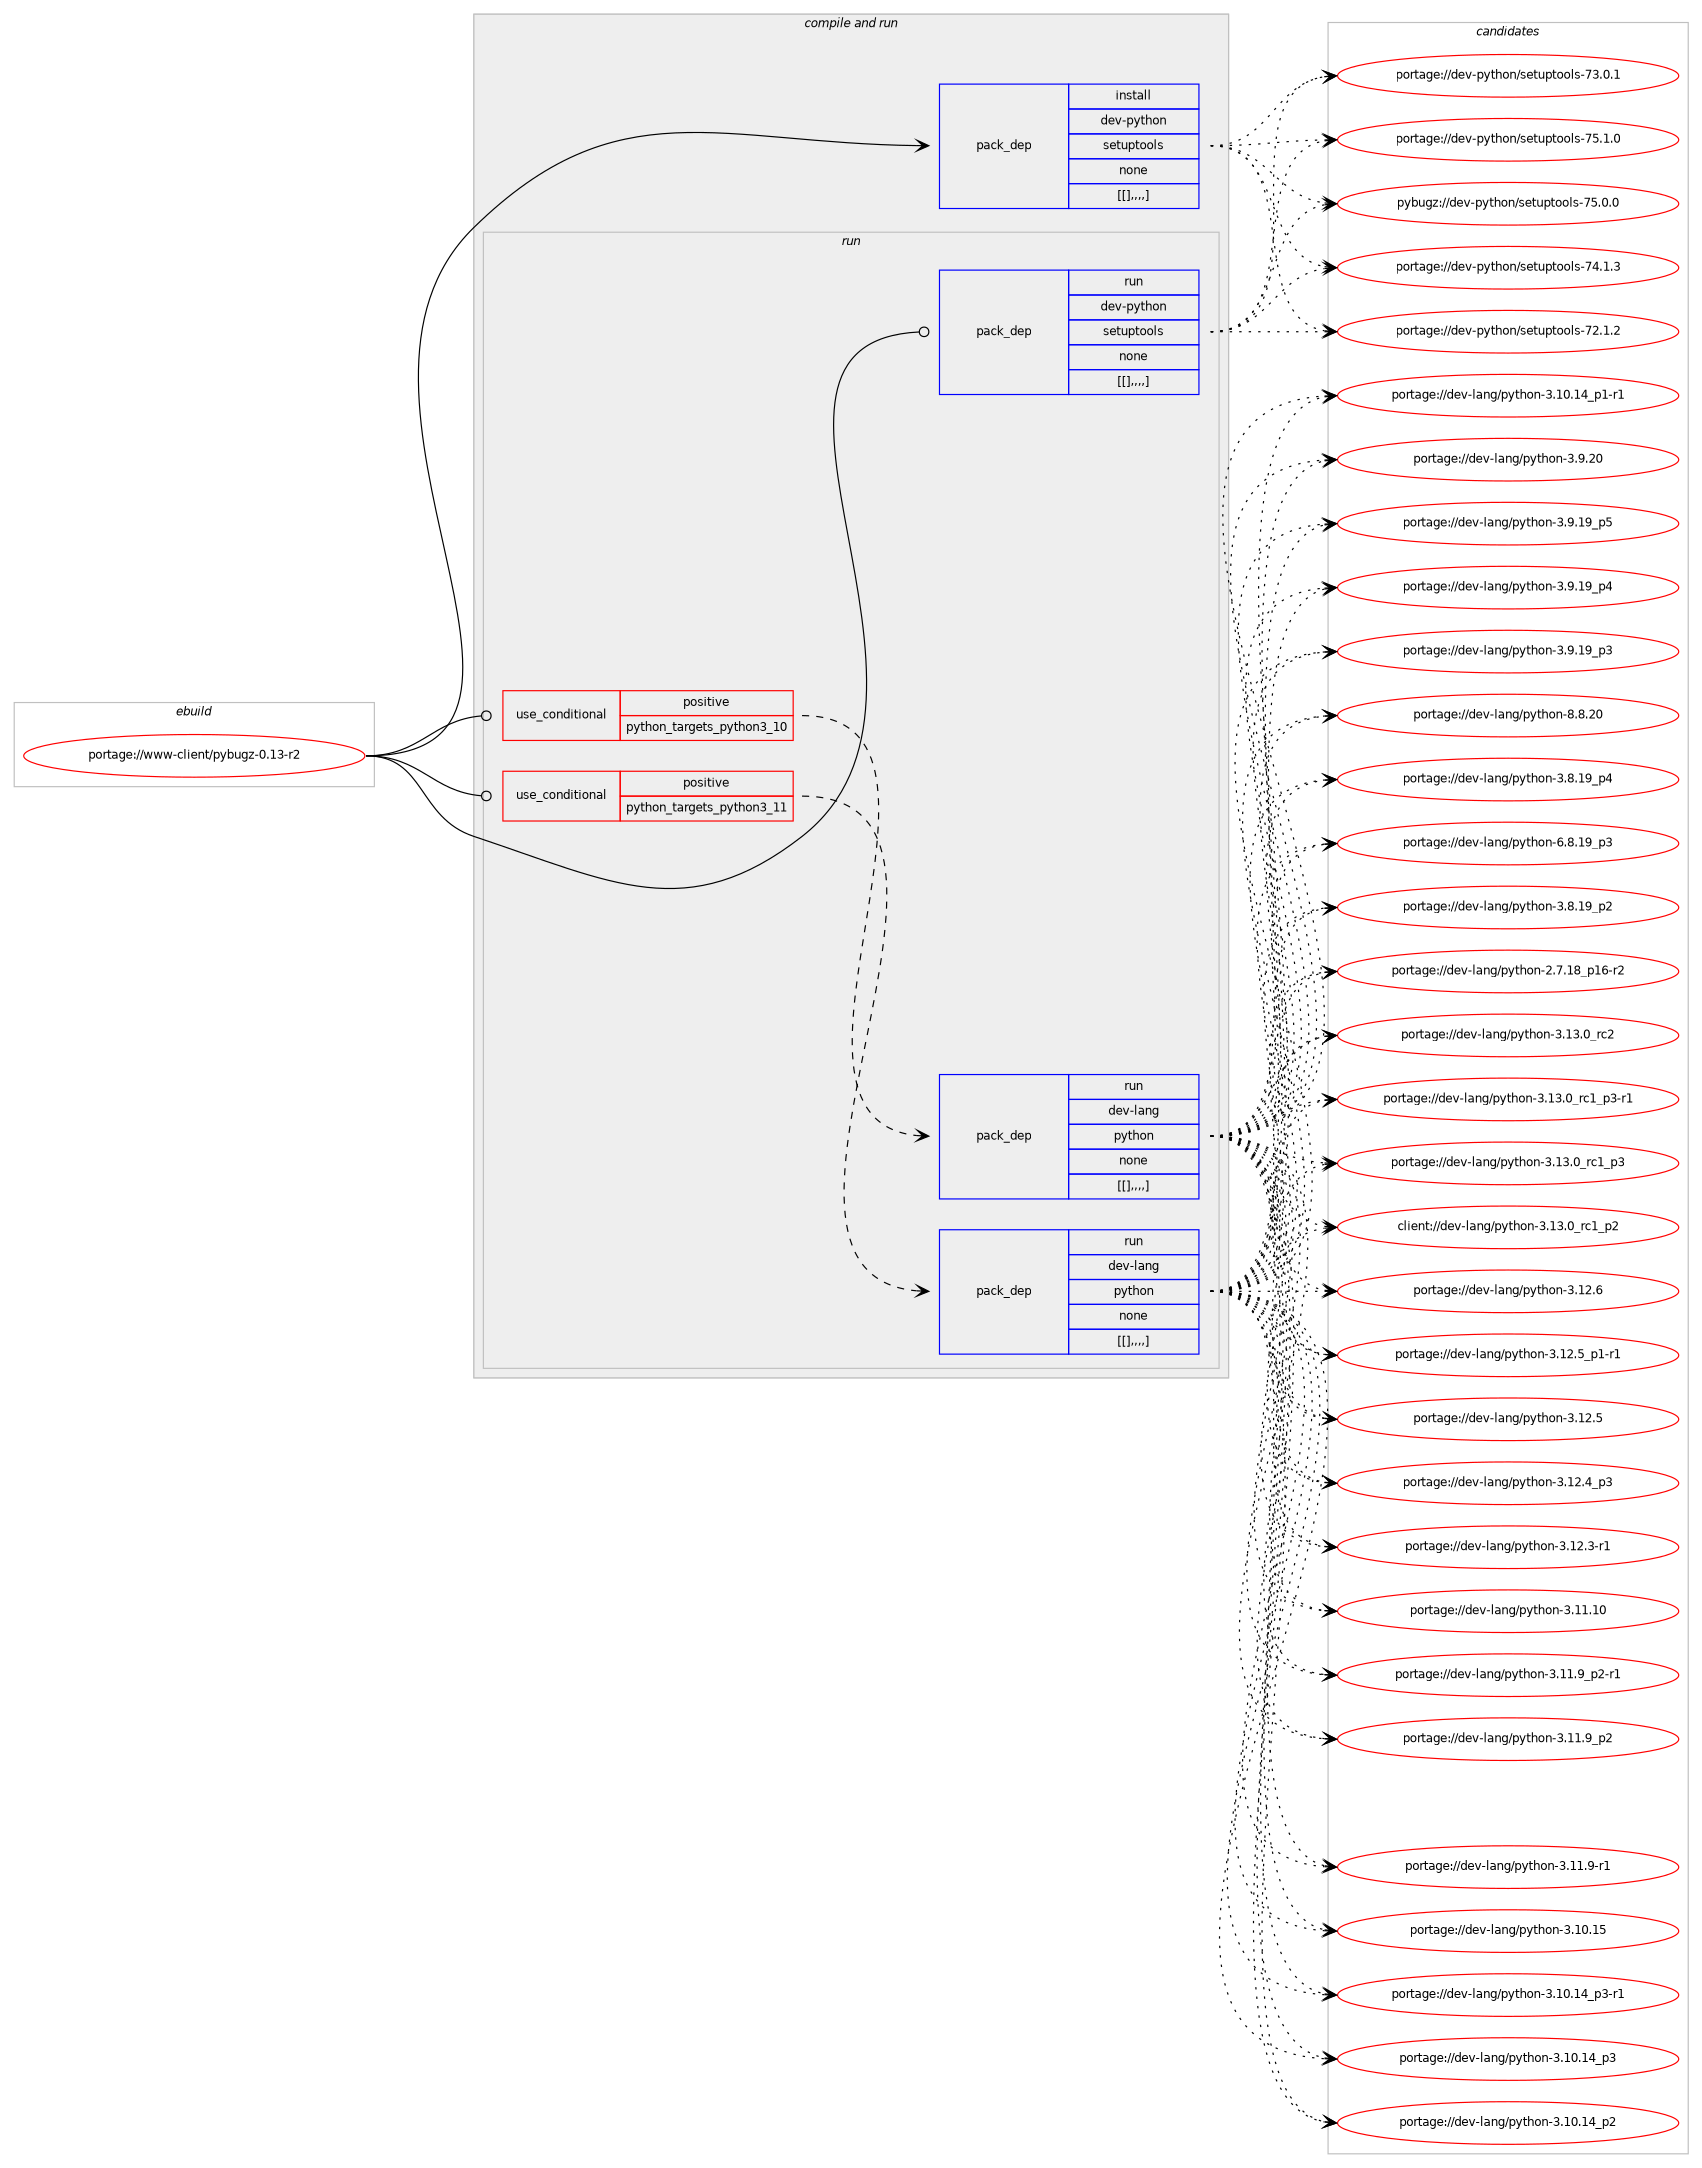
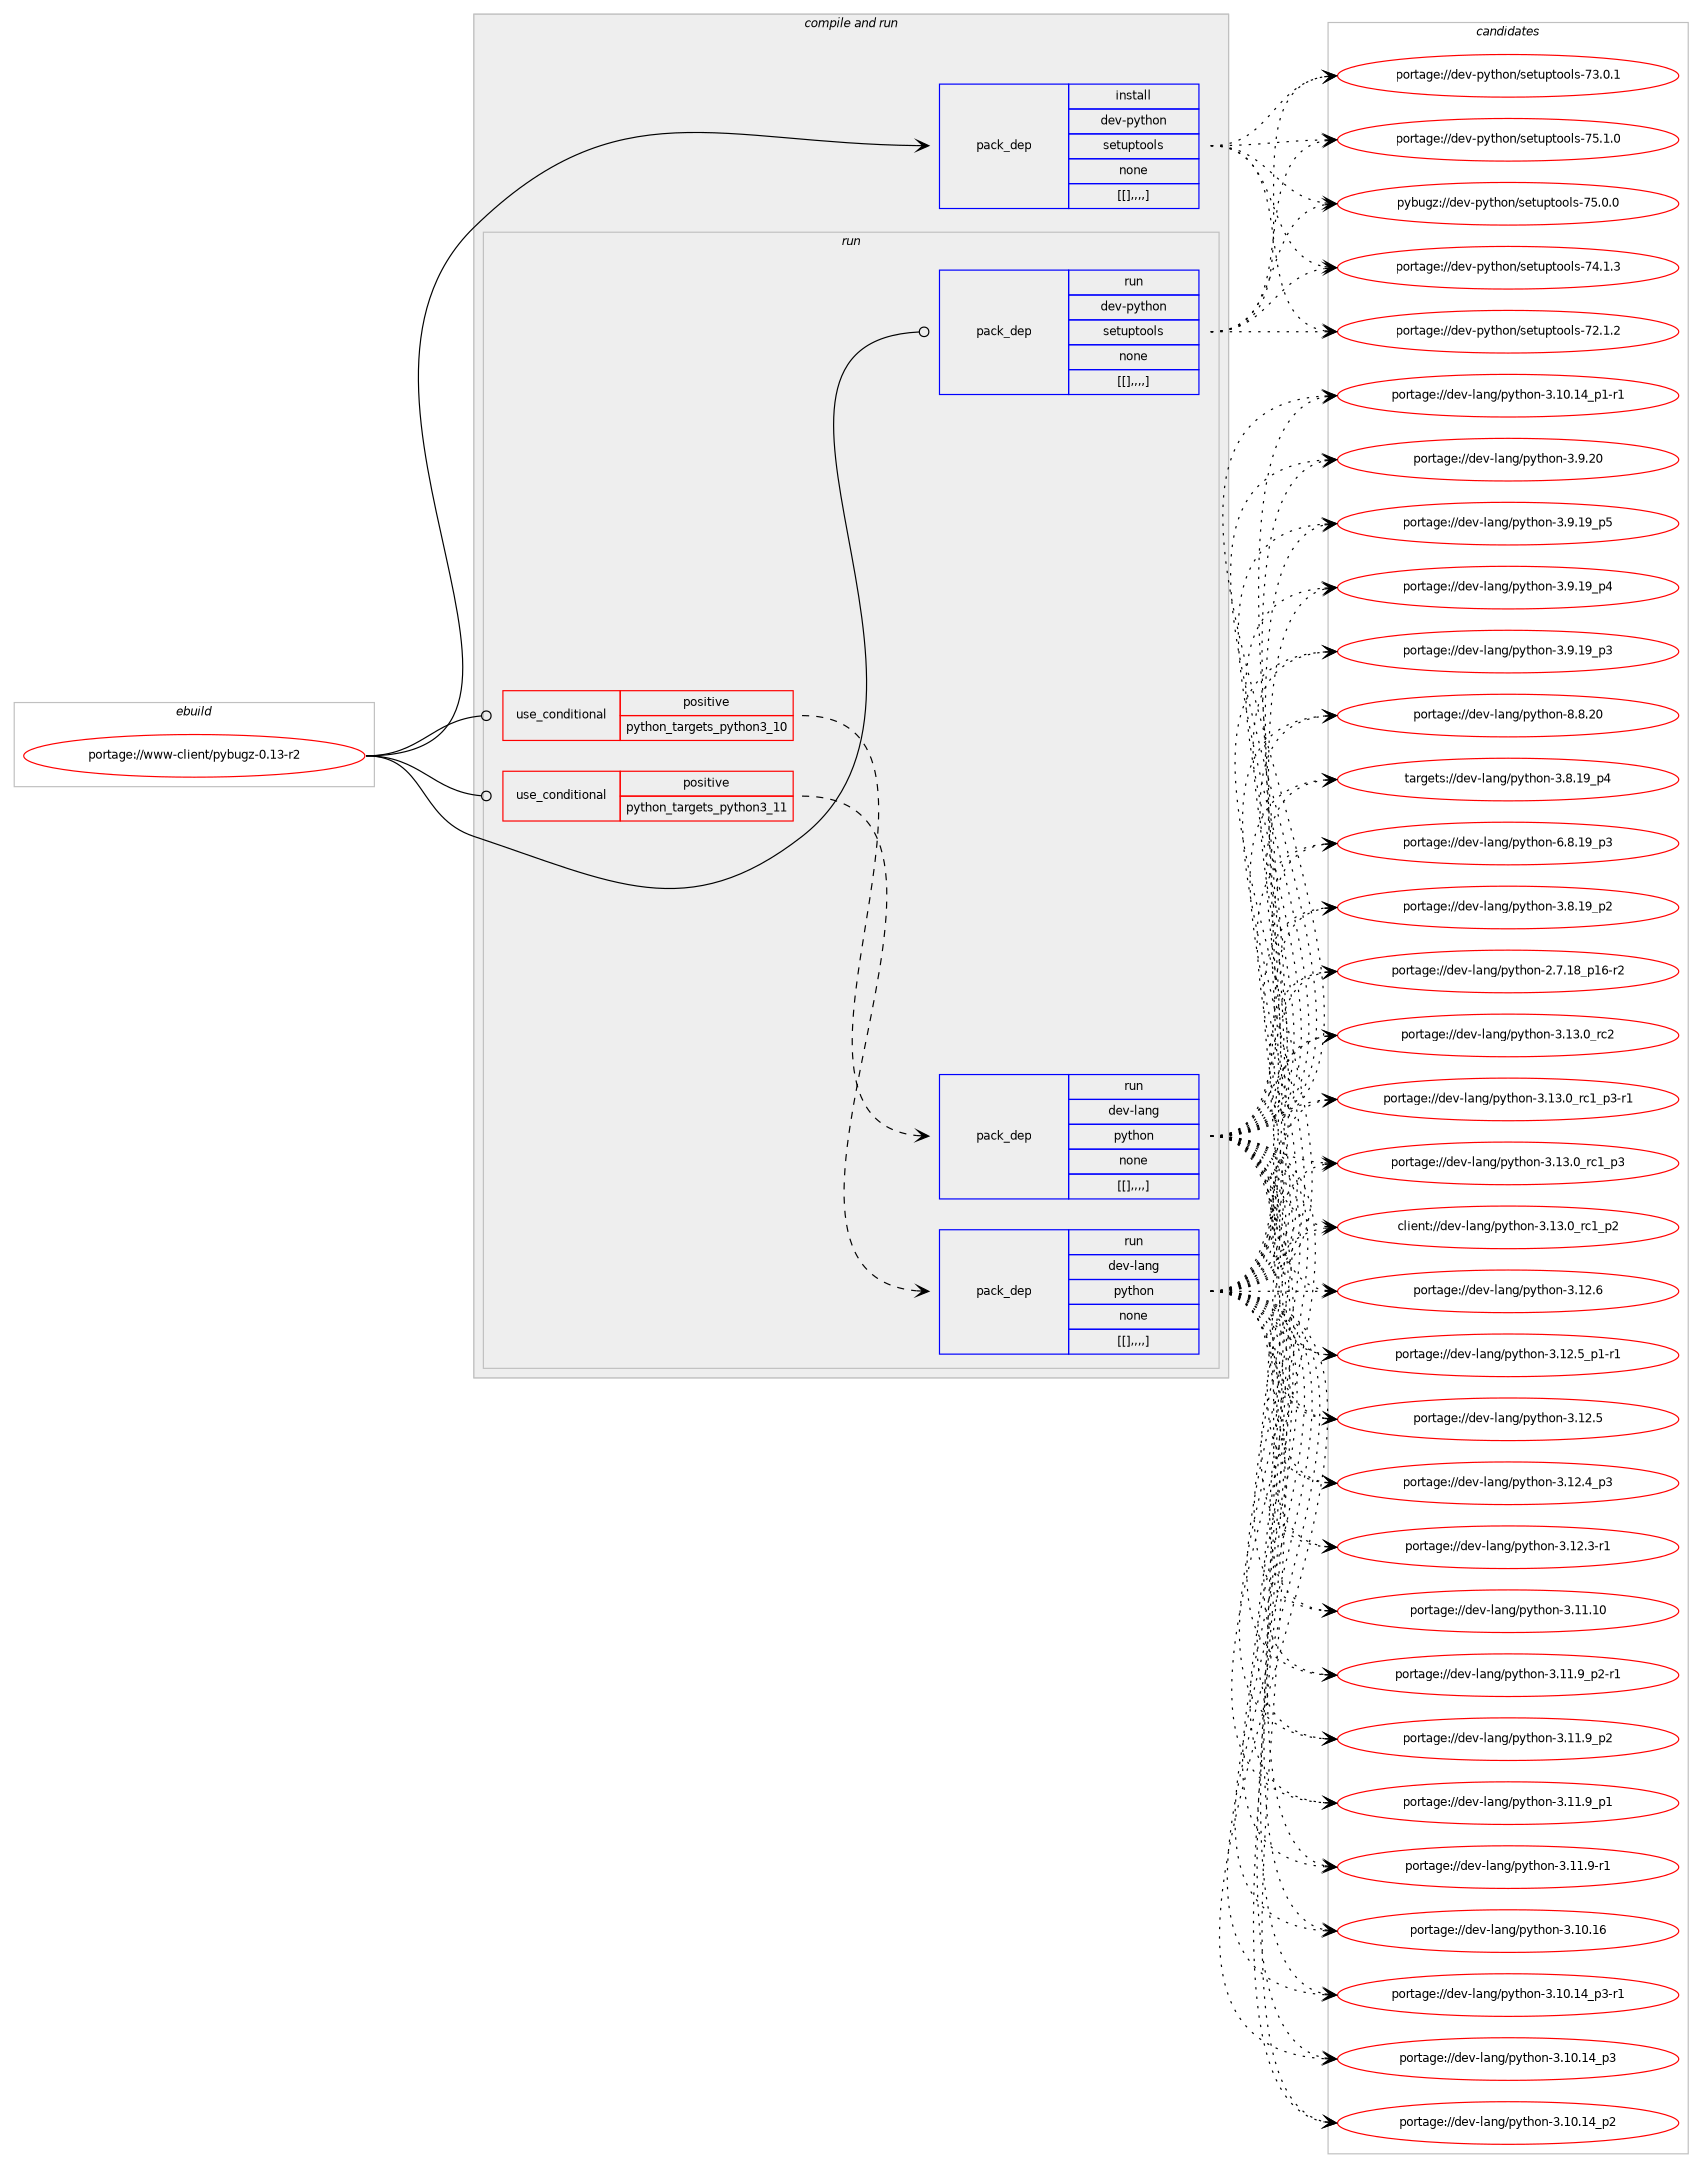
node "portage://dev-lang/python-3.8.19_p4": label "portage://dev-lang/python-3.8.19_p4" -> "targets://dev-lang/python-3.8.19_p4"
node "portage://dev-lang/python-3.11.9_p1": added
node "portage://dev-lang/python-3.10.15": label "portage://dev-lang/python-3.10.15" -> "portage://dev-lang/python-3.10.16"
